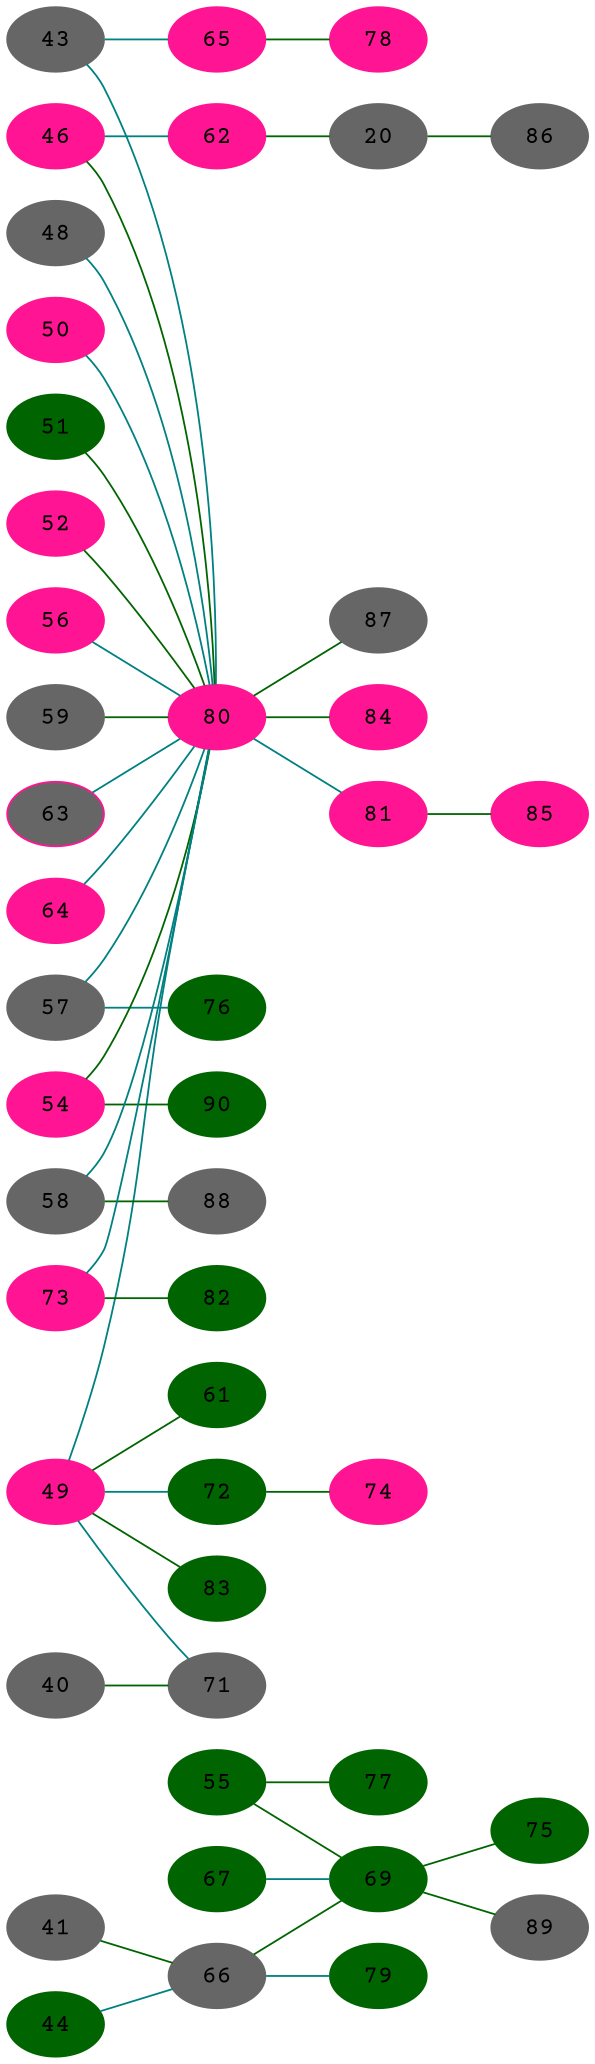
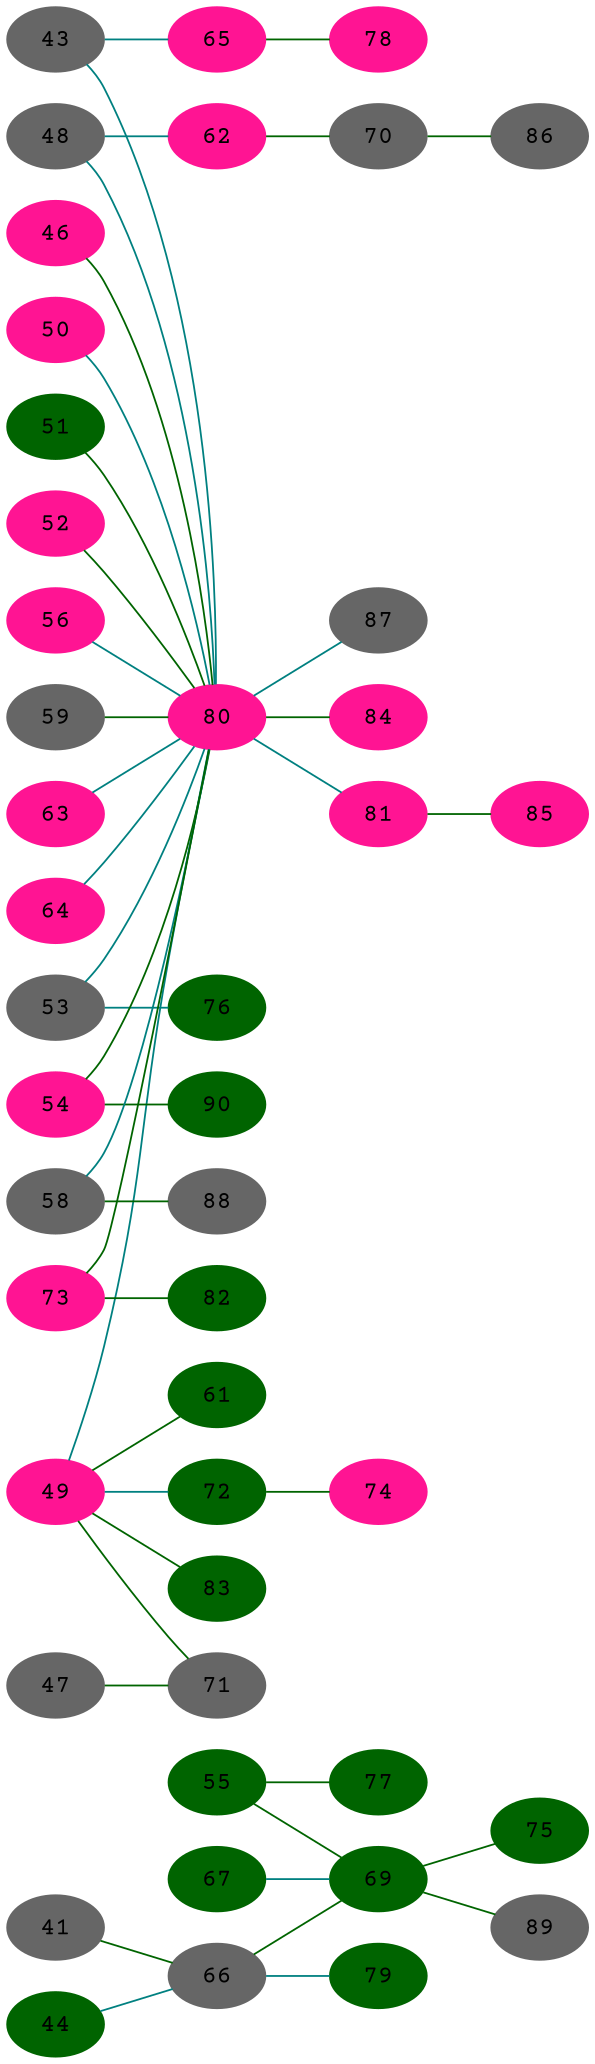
edge "46" -- "62": now "48" -- "62"
node "20": label "20" -> "70"
edge "87" -- "80": color darkgreen -> teal
node "63": fillcolor gray40 -> deeppink
node "57": label "57" -> "53"
edge "80" -- "73": color teal -> darkgreen
edge "49" -- "71": color teal -> darkgreen
node "40": label "40" -> "47"
